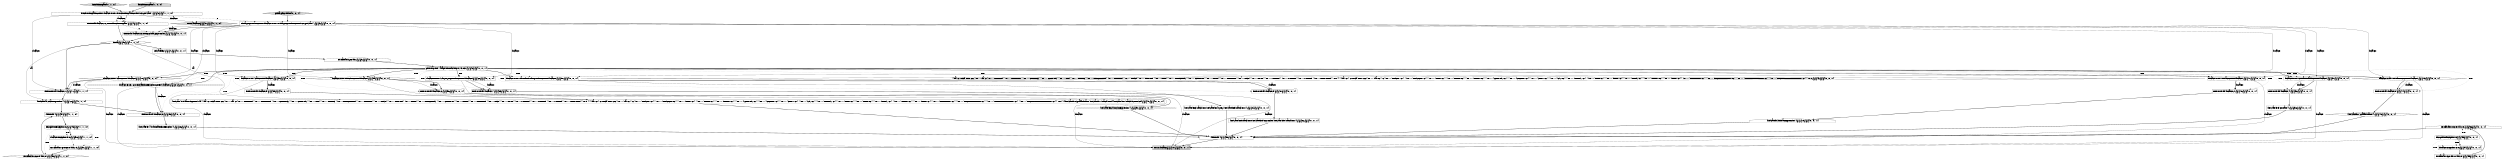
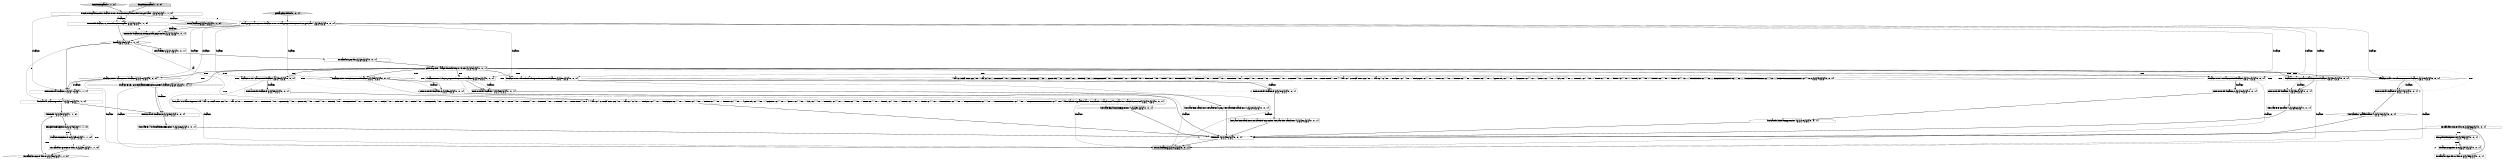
edge "int _la@@@5@@@['1', '1', '1']" -> "{setState(572)castExpression()}@@@12@@@['1', '1', '1']": label "_la" -> "0"
edge "enterOuterAlt(_localctx,6)@@@56@@@['0', '0', '1']" -> "{setState(582)functionExpression()}@@@57@@@['0', '0', '1']": now "enterOuterAlt(_localctx,6)@@@56@@@['0', '0', '1']" -> "{exitRule()}@@@98@@@['0', '0', '1']"
edge "enterOuterAlt(_localctx,1)@@@11@@@['1', '1', '1']" -> "{setState(572)castExpression()}@@@12@@@['1', '1', '1']": style bold -> dotted
edge "RecognitionException re@@@93@@@['0', '0', '1']" -> "_errHandler.recover(this,re)@@@96@@@['0', '0', '1']": reversed
edge "RecognitionException re@@@93@@@['0', '0', '1']" -> "_errHandler.reportError(this,re)@@@95@@@['0', '0', '1']": label "true" -> "0"
